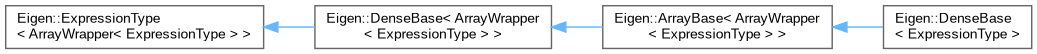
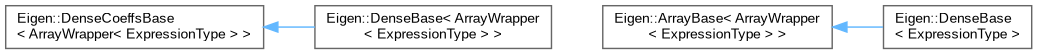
node "Eigen::ExpressionType < ArrayWrapper< ExpressionType > >": label "Eigen::ExpressionType < ArrayWrapper< ExpressionType > >" -> "Eigen::DenseCoeffsBase < ArrayWrapper< ExpressionType > >"
edge "Eigen::ArrayBase< ArrayWrapper < ExpressionType > >" -> "Eigen::DenseBase< ArrayWrapper < ExpressionType > >": removed
